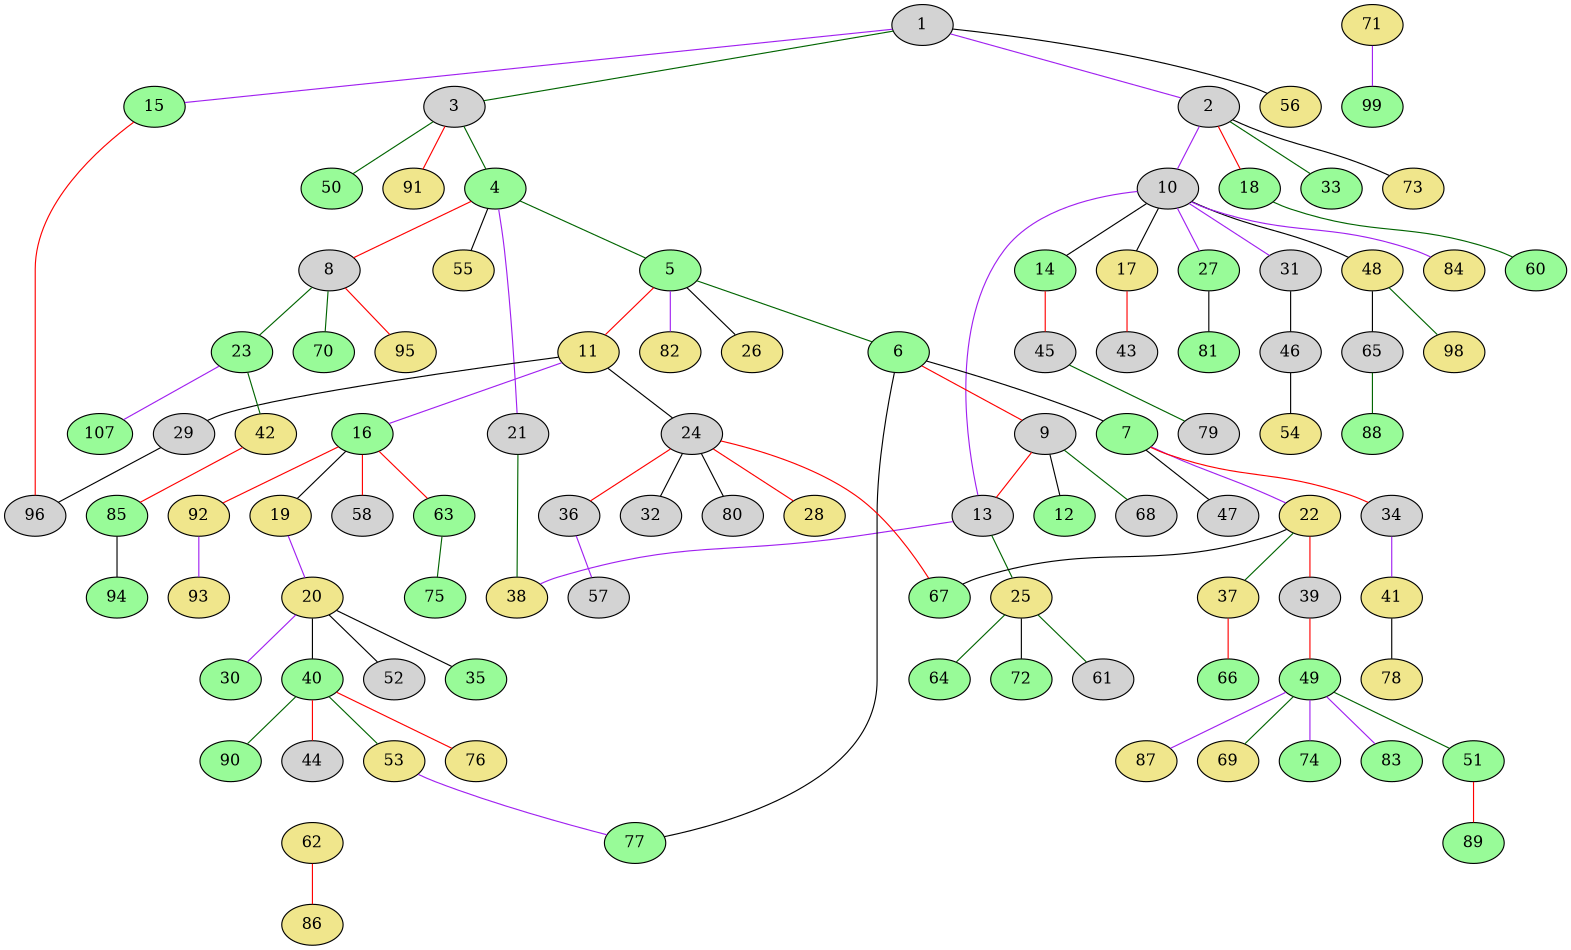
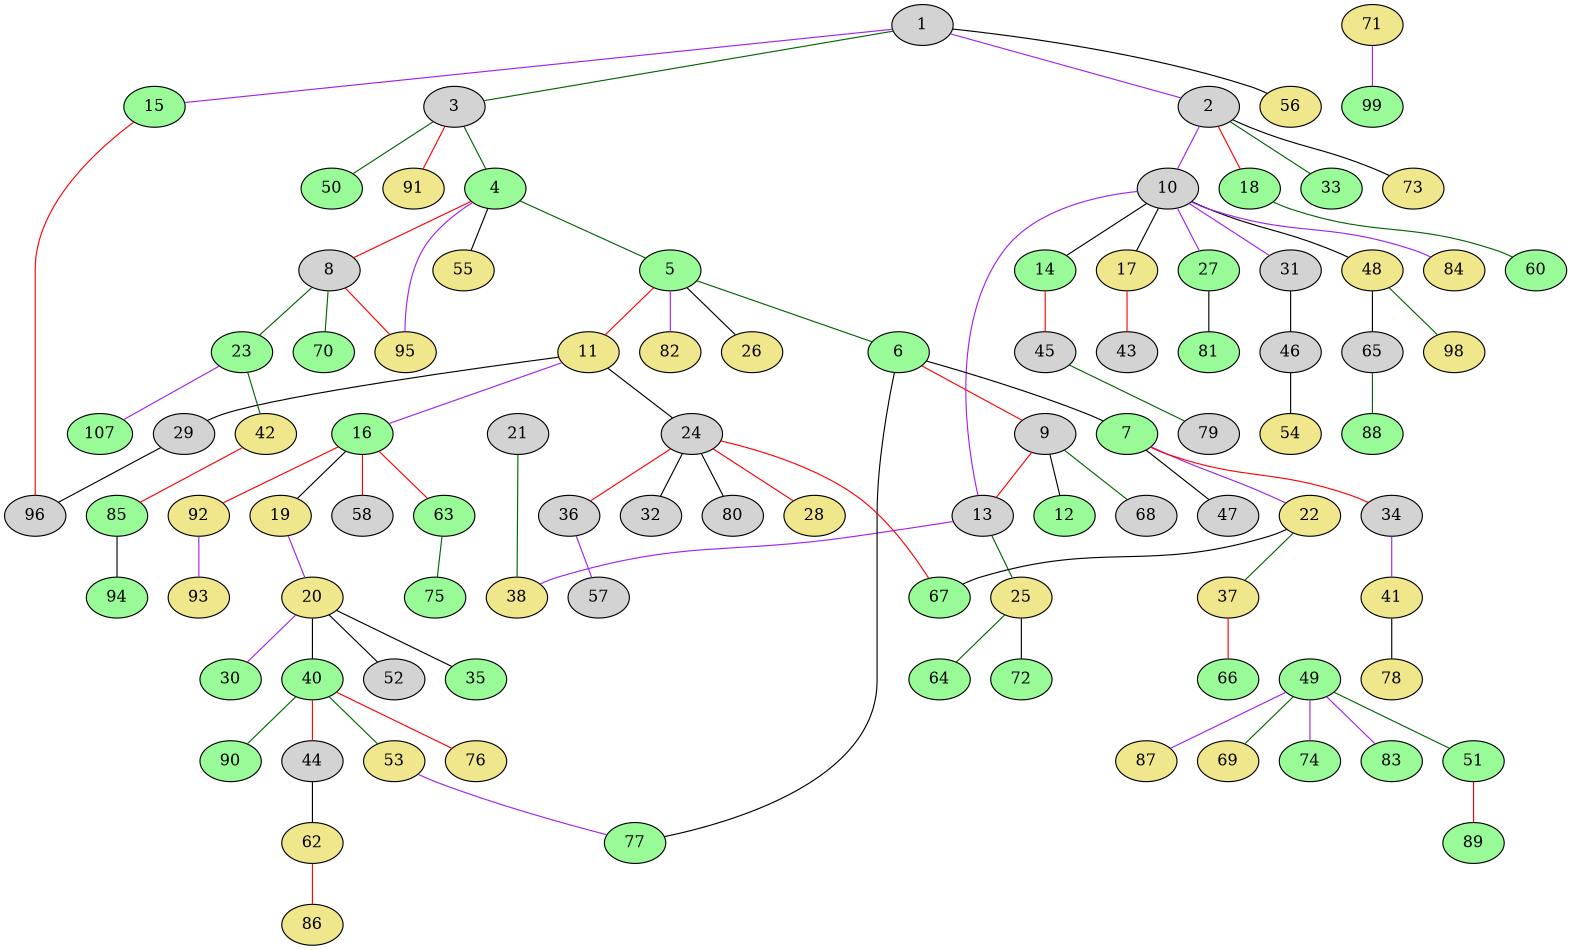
edge "4" -- "21": now "4" -- "95"
node "39": removed
node "61": removed
edge "44" -- "62": added
